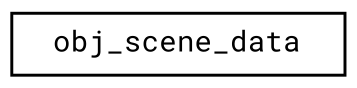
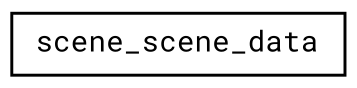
node "obj_scene_data": label "obj_scene_data" -> "scene_scene_data"
